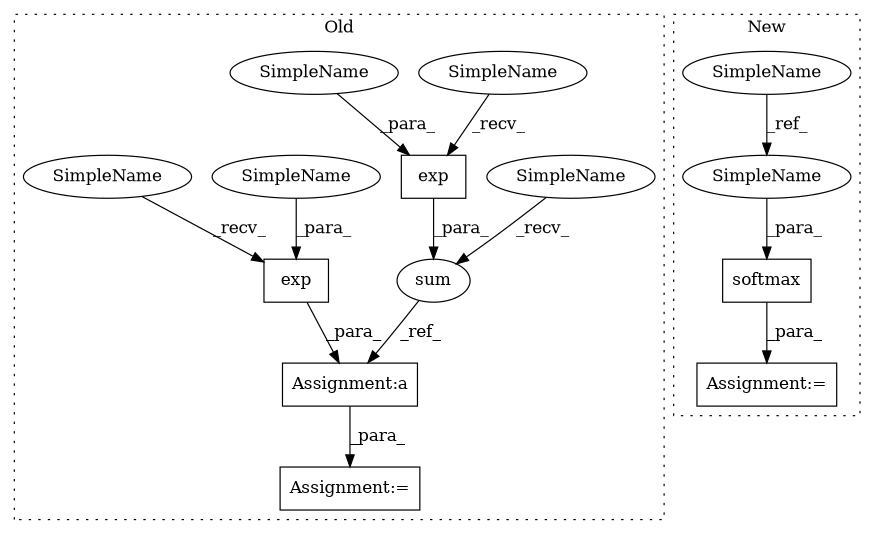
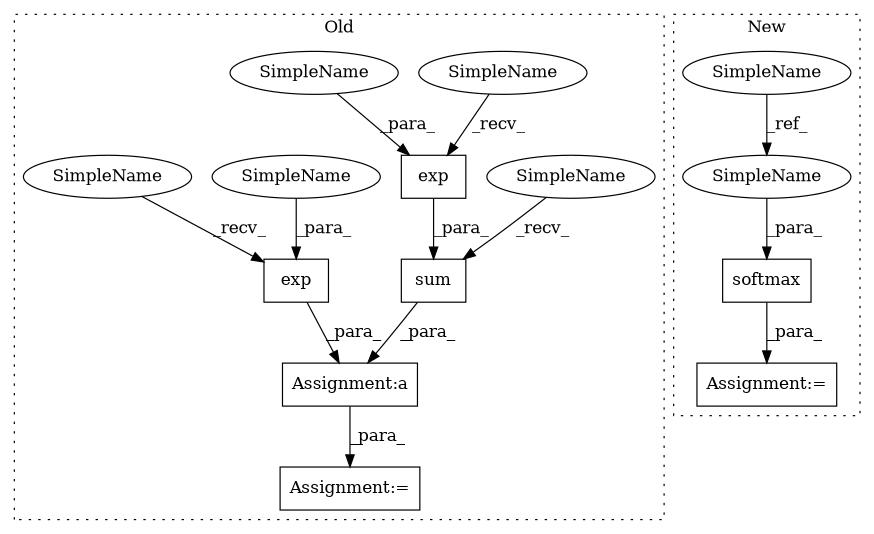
node "sum": shape ellipse -> box
edge "sum" -> "Assignment:a": label "_ref_" -> "_para_"
